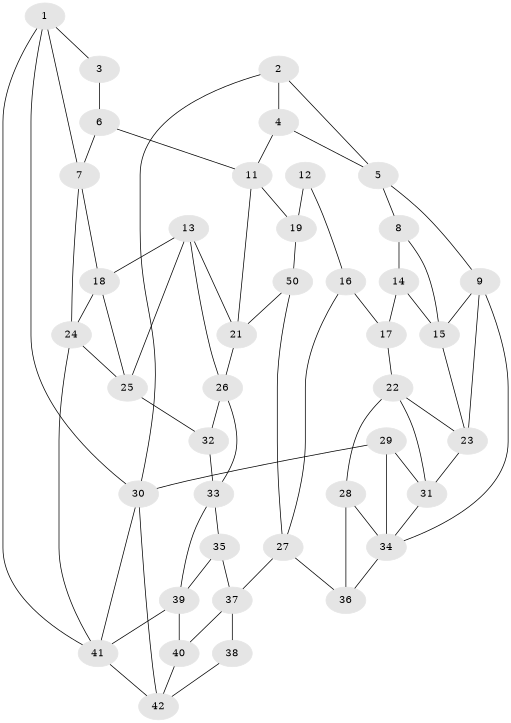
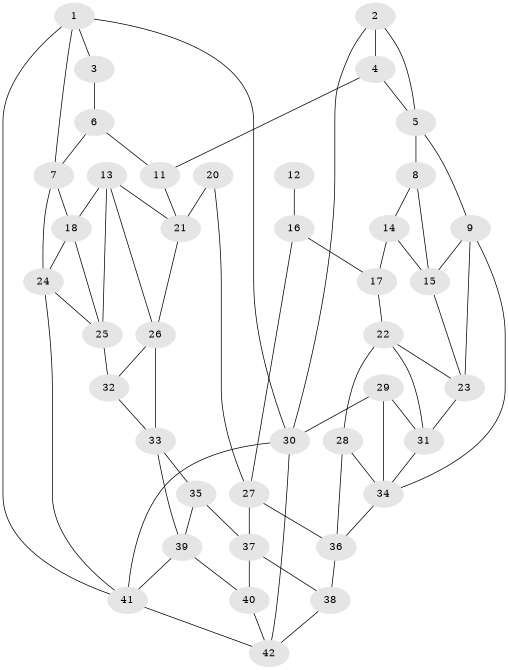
node "19": removed
node "50": label "50" -> "20"
edge "36" -- "38": added
